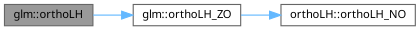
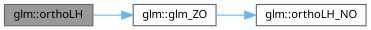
node "glm::orthoLH_ZO": label "glm::orthoLH_ZO" -> "glm::glm_ZO"
node "orthoLH::orthoLH_NO": label "orthoLH::orthoLH_NO" -> "glm::orthoLH_NO"
